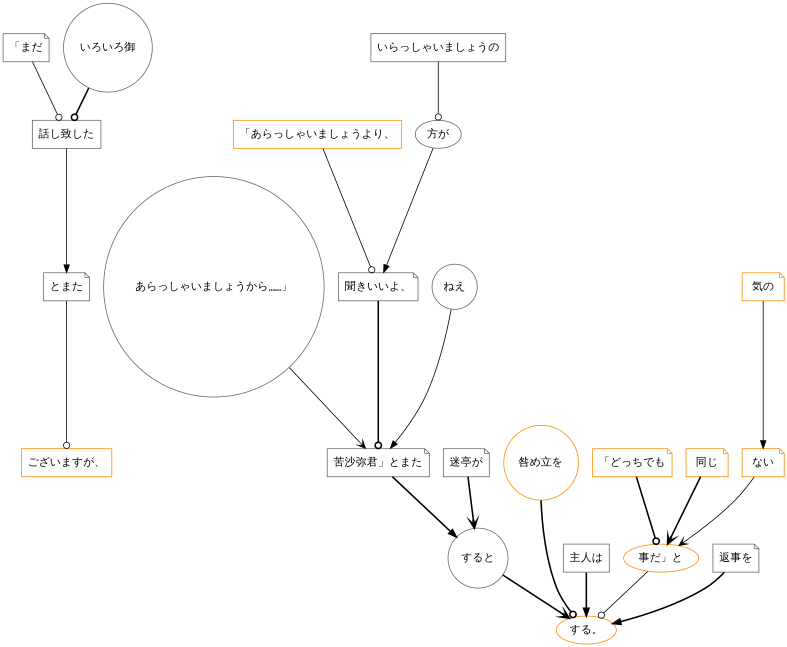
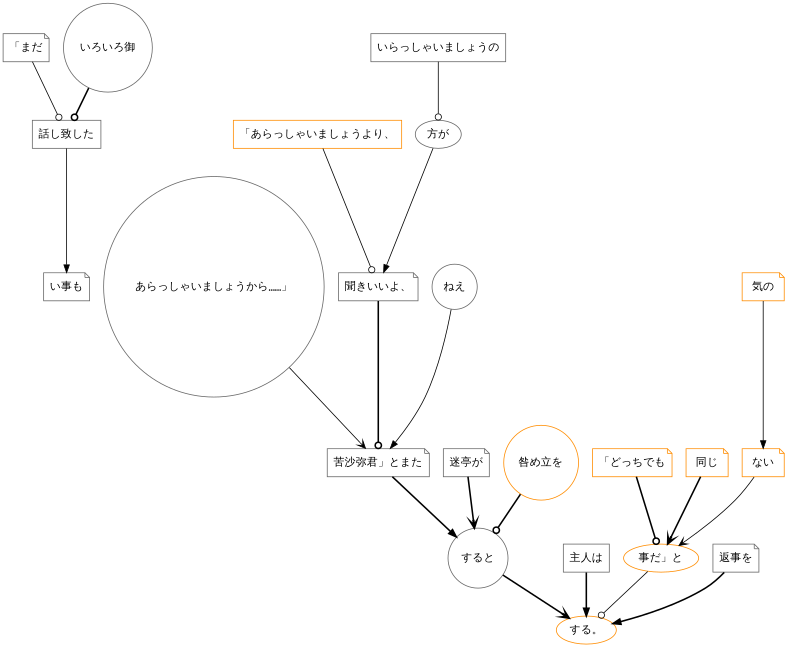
node "とまた": label "とまた" -> "い事も"
node "ございますが、": removed
edge "咎め立を" -> "する。": now "咎め立を" -> "すると"
